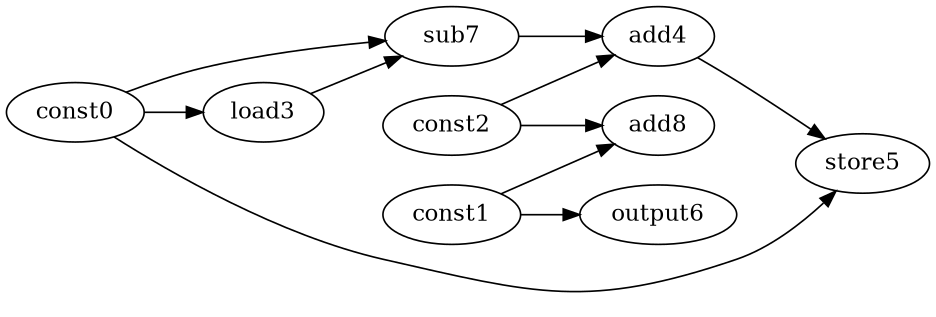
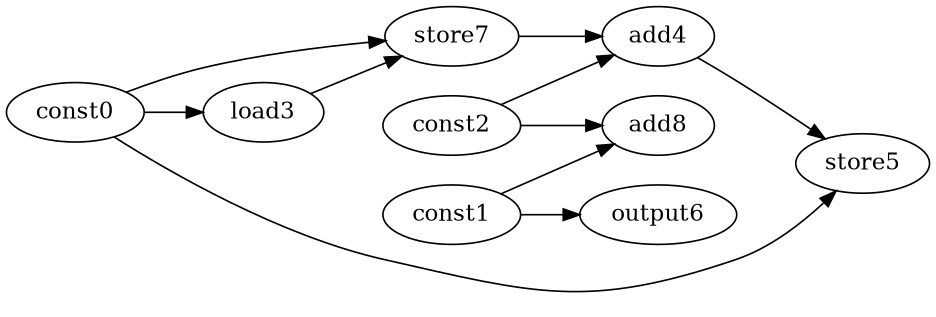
node "sub7": label "sub7" -> "store7"
